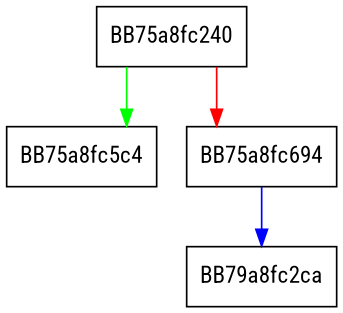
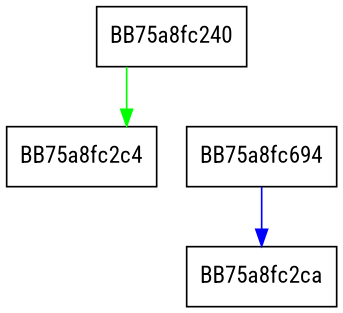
edge "BB75a8fc240" -> "BB75a8fc694": removed
node "BB75a8fc5c4": label "BB75a8fc5c4" -> "BB75a8fc2c4"
node "BB79a8fc2ca": label "BB79a8fc2ca" -> "BB75a8fc2ca"
